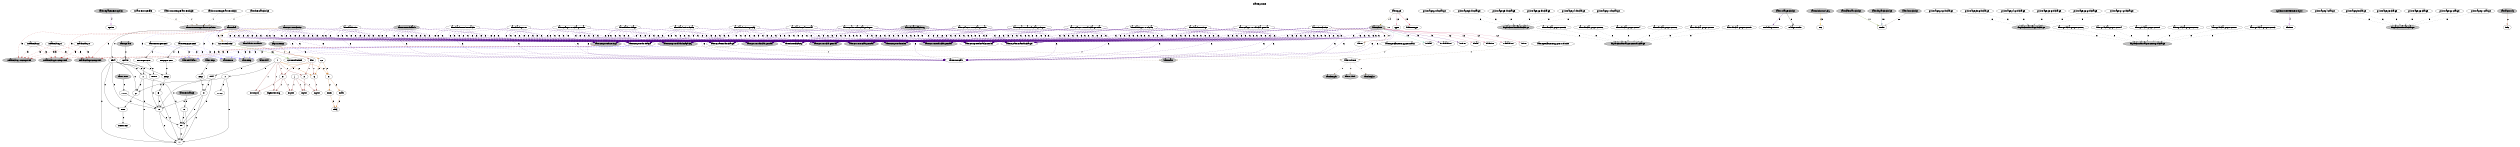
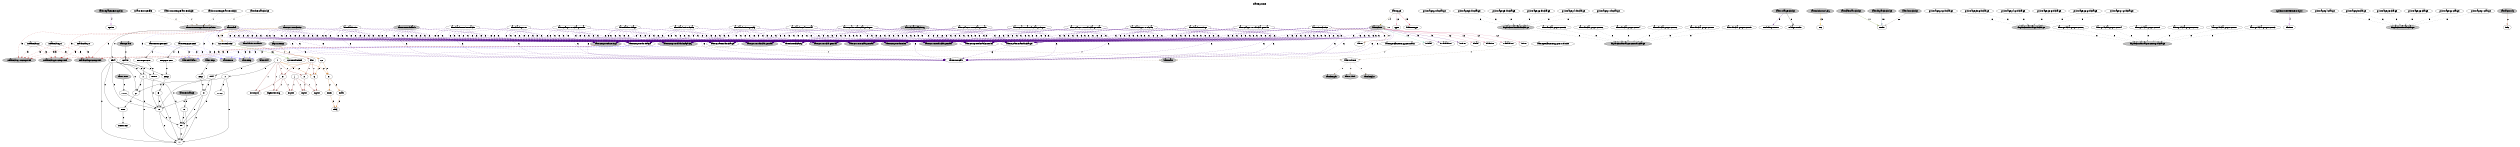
edge "batt_cell_current_charge_max" -> "batt_num_cells": now "batt_C_rate_max_discharge" -> "batt_num_cells"
